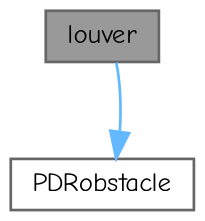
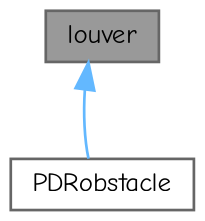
edge "louver" -> "PDRobstacle": reversed
